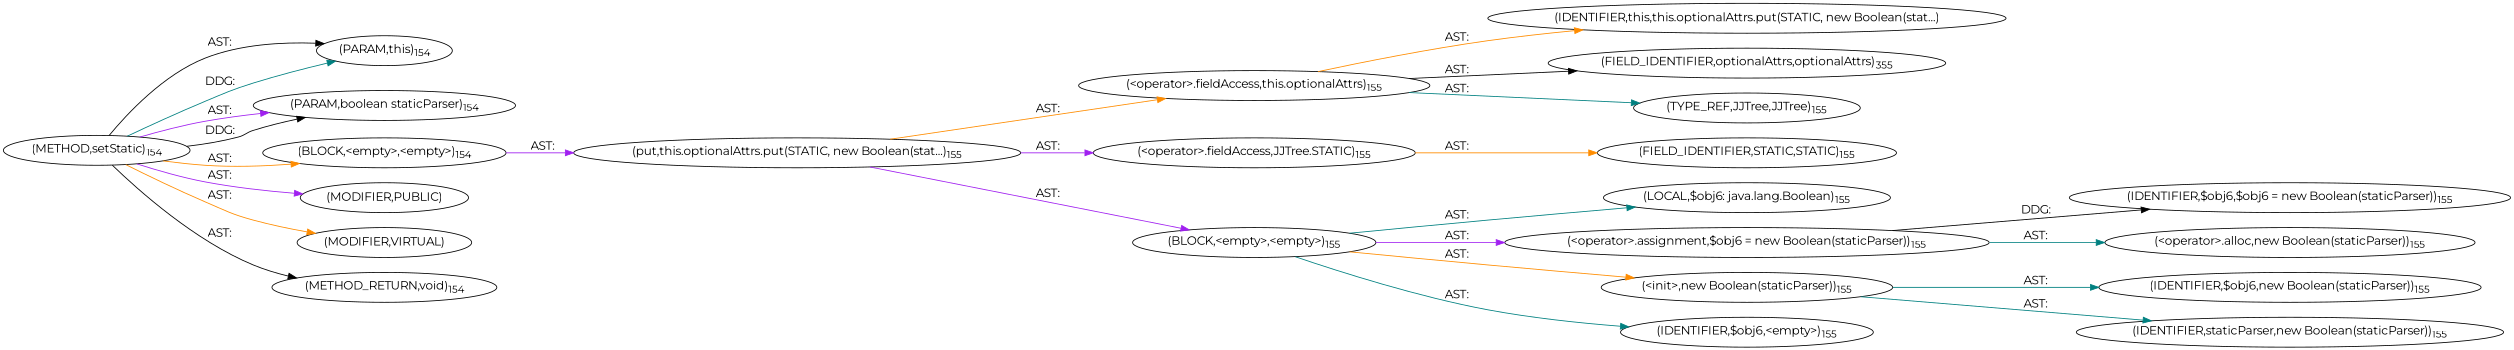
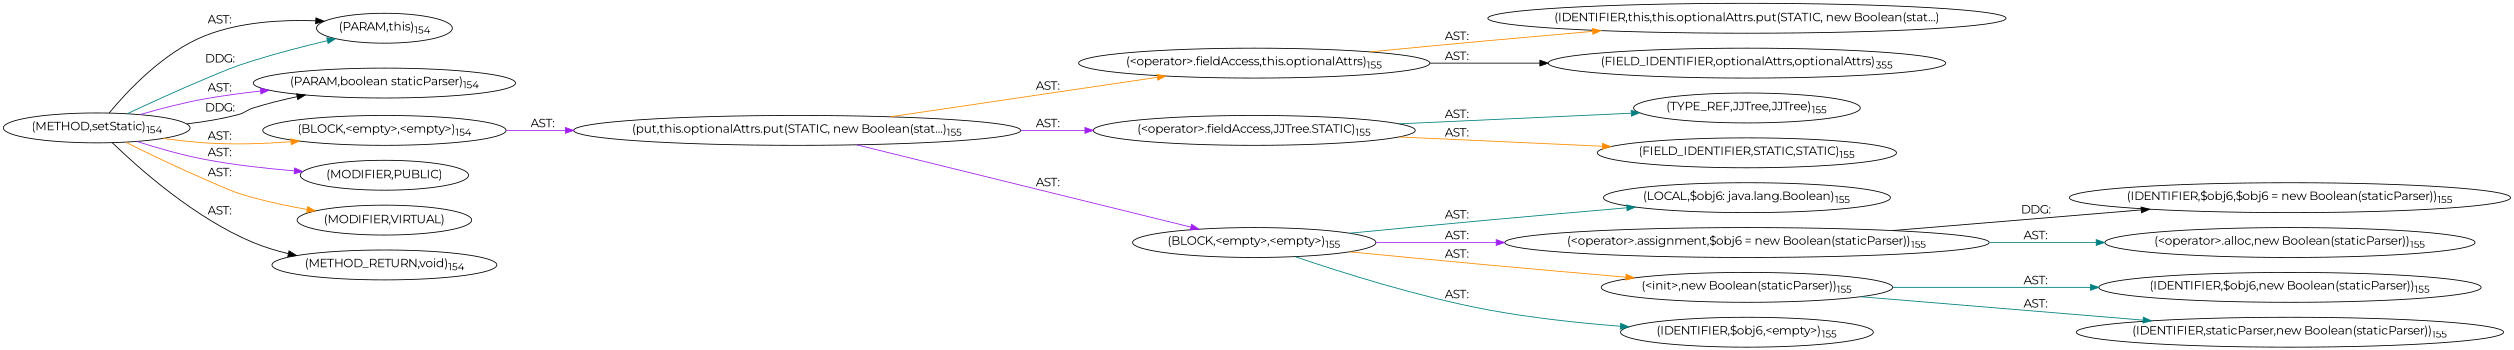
edge "(<operator>.fieldAccess,this.optionalAttrs)" -> "(TYPE_REF,JJTree,JJTree)": now "(<operator>.fieldAccess,JJTree.STATIC)" -> "(TYPE_REF,JJTree,JJTree)"
